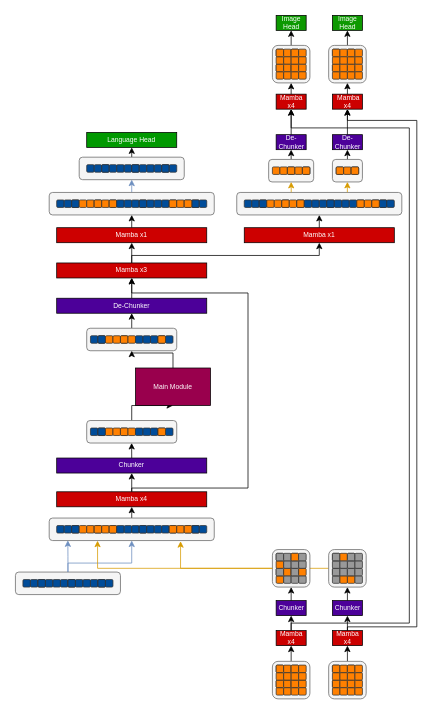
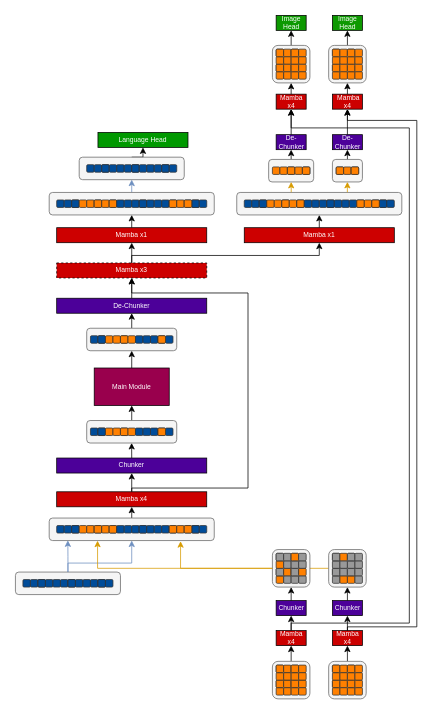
node "Language Head": moved (132, 140) -> (143, 140)
node "Mamba x3": style solid -> dashed
node "Main Module": moved (173, 387) -> (132, 387)
